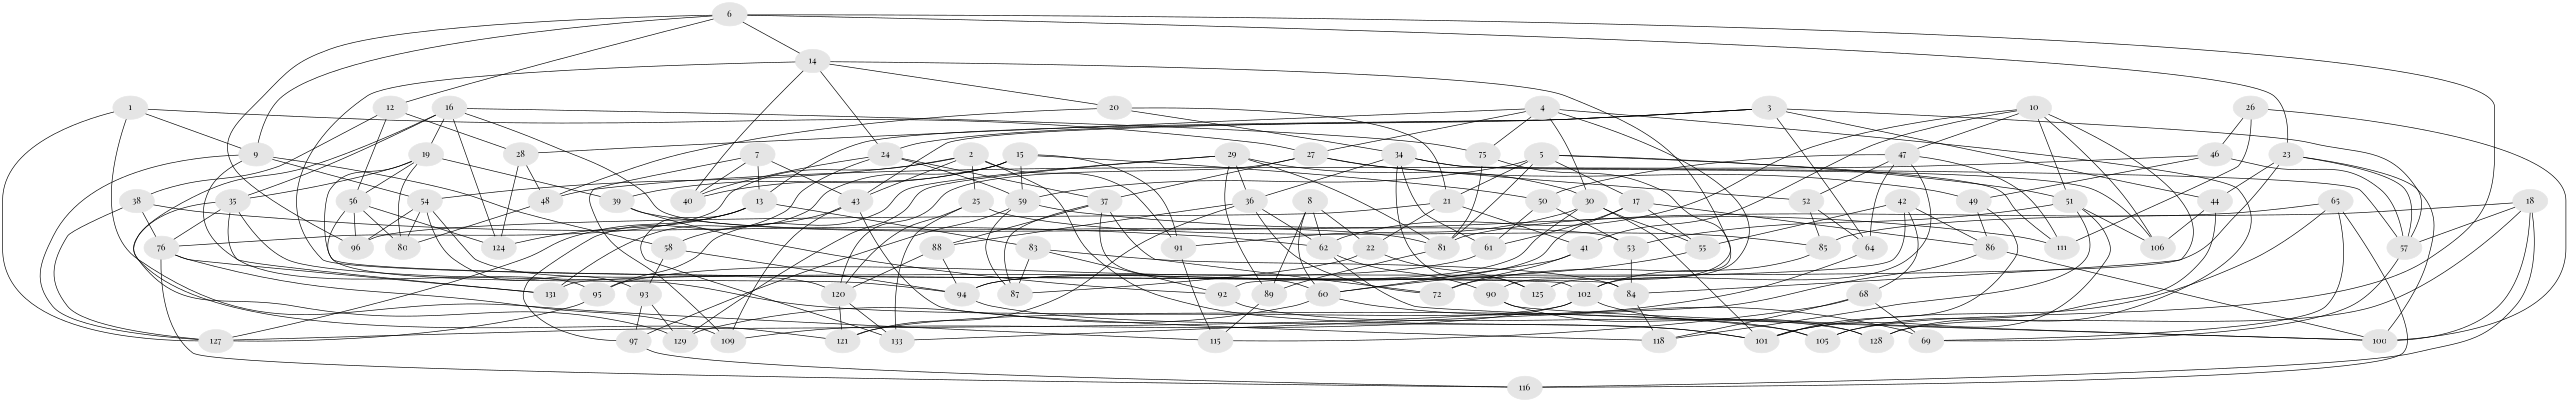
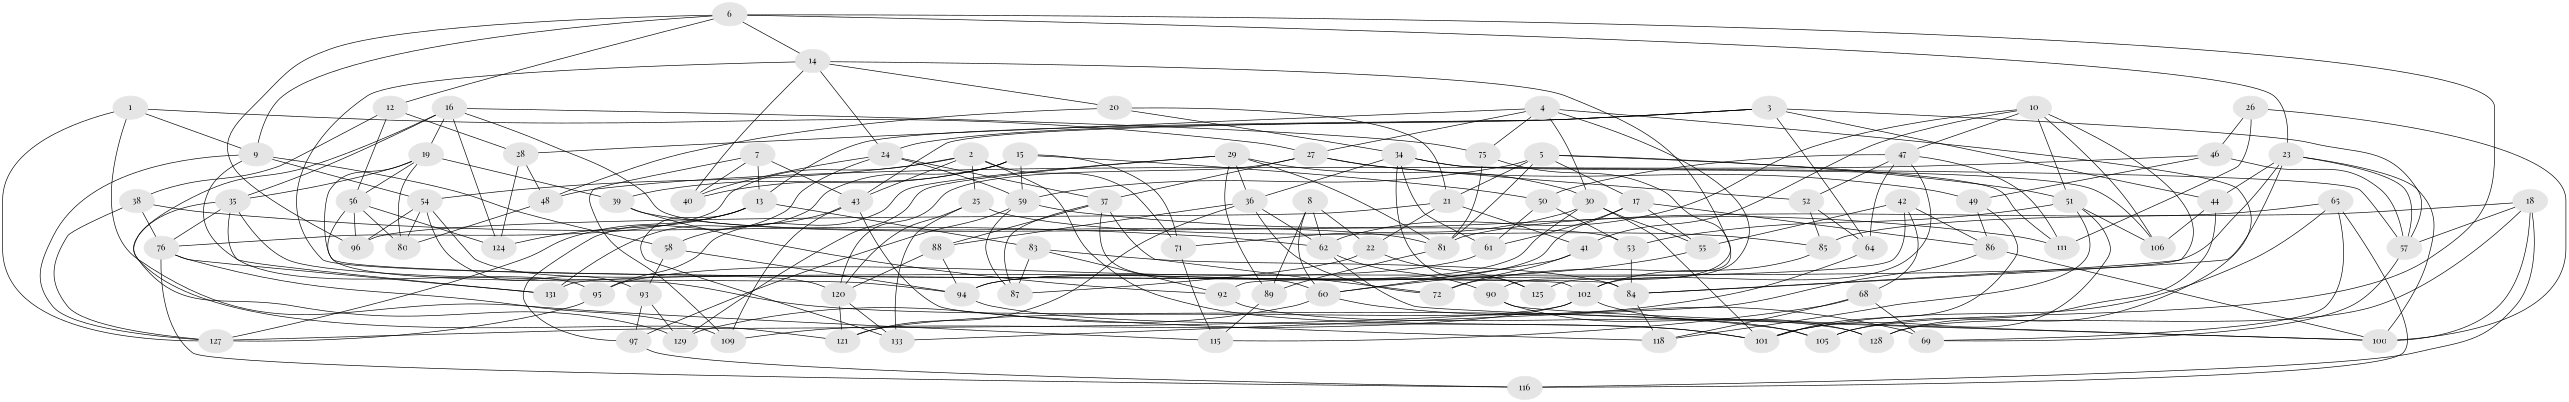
node "91": label "91" -> "71"
edge "23" -- "84": added
